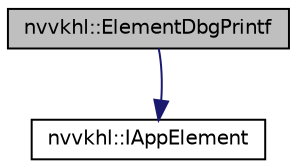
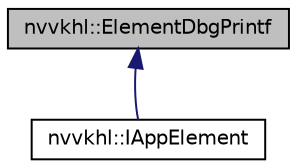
edge "nvvkhl::ElementDbgPrintf" -> "nvvkhl::IAppElement": reversed
